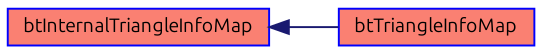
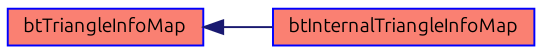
edge "btTriangleInfoMap" -> "btInternalTriangleInfoMap": reversed
